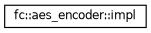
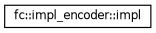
node "fc::aes_encoder::impl": label "fc::aes_encoder::impl" -> "fc::impl_encoder::impl"
